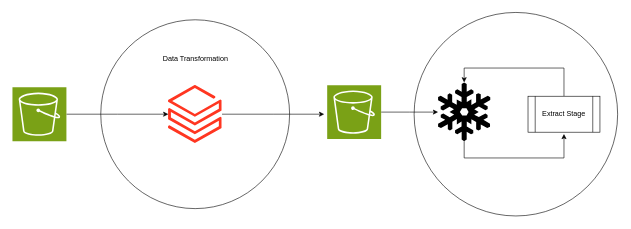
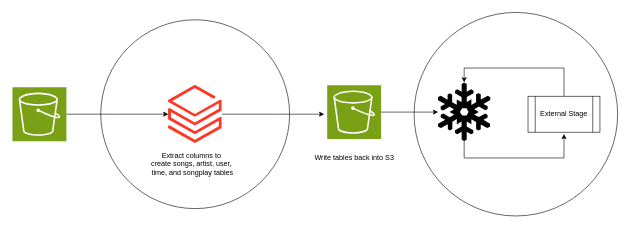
node "Data Transformation": removed
node "Extract Stage": label "Extract Stage" -> "External Stage"
node "Write tables back into S3": added
node "Extract columns to create songs, artist, user, time, and songplay tables": added
